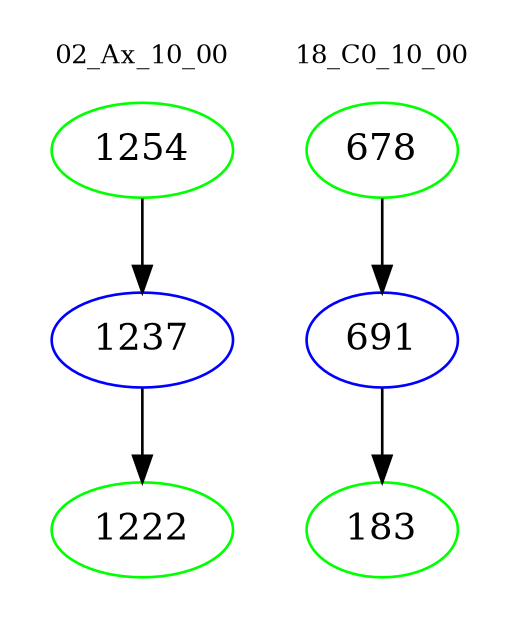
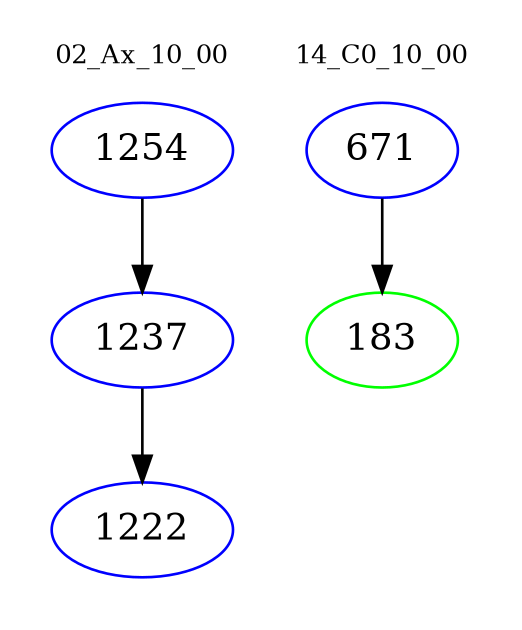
cluster "18_C0_10_00": label "18_C0_10_00" -> "14_C0_10_00"
node "1254": color green -> blue
node "678": removed
node "691": label "691" -> "671"
node "1222": color green -> blue
